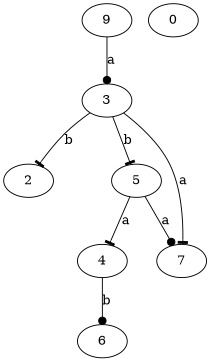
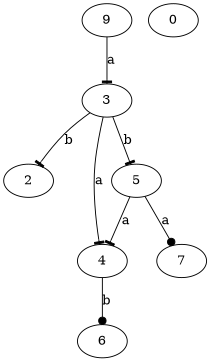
edge "9" -> "3": arrowhead dot -> tee
edge "3" -> "7": now "3" -> "4"
